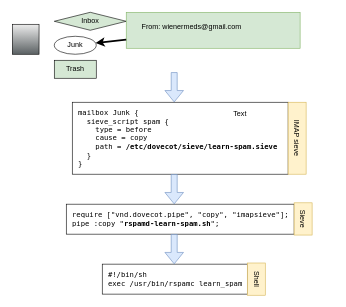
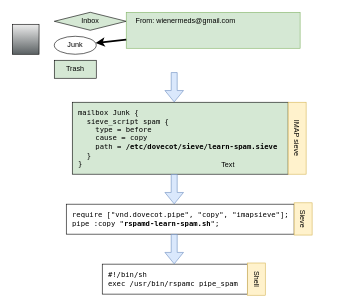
node "From: wienermeds@gmail.com": moved (213, 27) -> (207, 21)
node "Text": moved (240, 114) -> (228, 165)
node "mailbox Junk { sieve_script spam { type = before cause = copy path = /etc/dovecot/sieve/learn-spam.sieve } }": fillcolor #ffffff -> #d5e8d4
node "#!/bin/sh exec /usr/bin/rspamc learn_spam": label "#!/bin/sh exec /usr/bin/rspamc learn_spam" -> "#!/bin/sh exec /usr/bin/rspamc pipe_spam"
